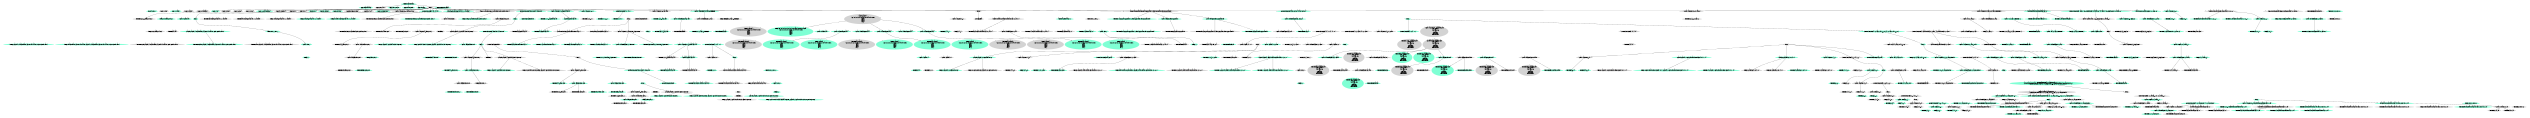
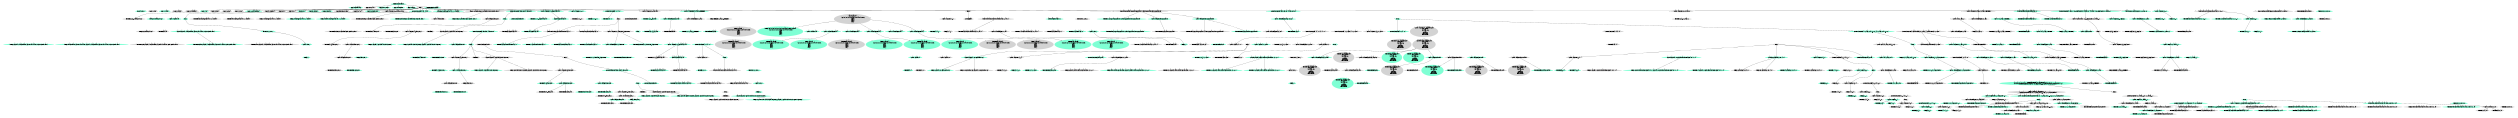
node "(LOCAL,p: include int)": label "(LOCAL,p: include int)" -> "(LOCAL,p: unsigned int)"
node "(FIELD_IDENTIFIER,wpa_auth,wpa_auth)": label "(FIELD_IDENTIFIER,wpa_auth,wpa_auth)" -> "(FIELD_RETURN,wpa_auth,wpa_auth)"
